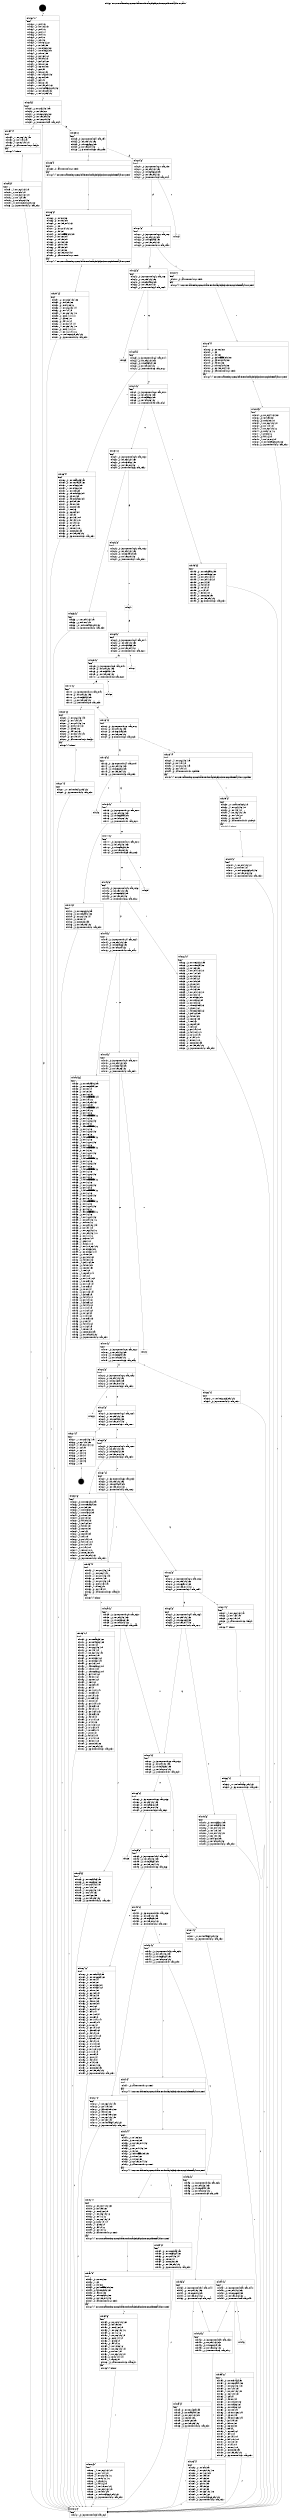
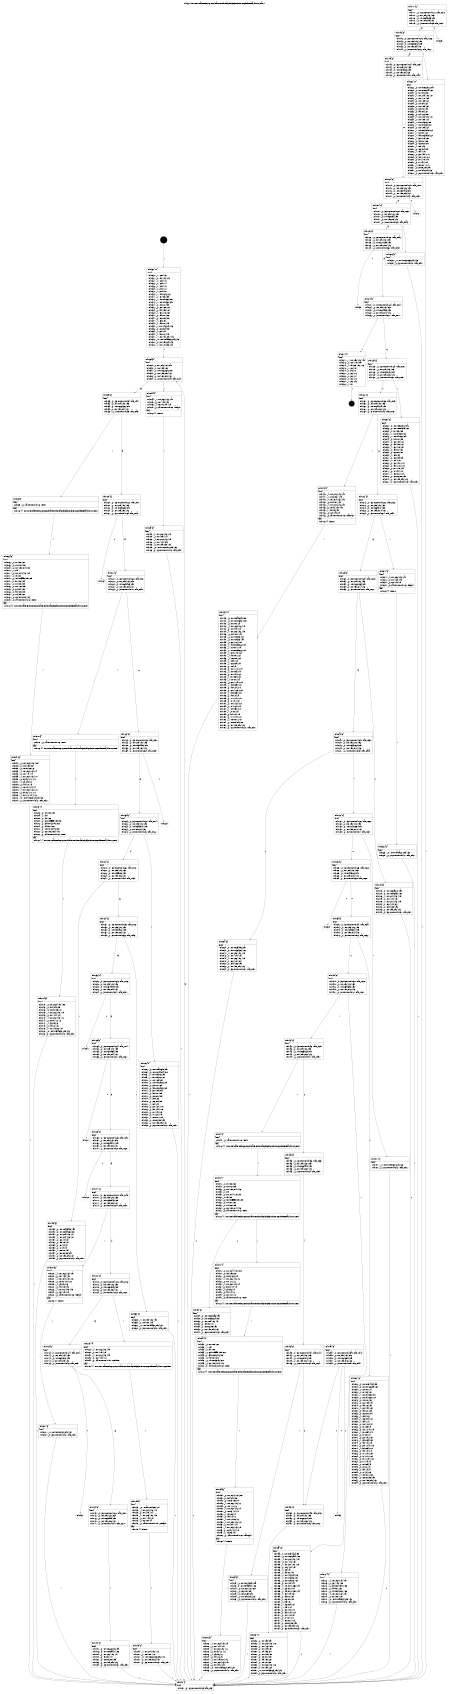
edge "0x402341" -> "0x4016cf [28]": now "0x4016b3 [28]" -> "0x4016cf [28]"
edge "0x40175b [28]" -> "0x401777 [28]": removed, label "22"
node "0x401a02 [366]": removed
edge "0x40188f [28]" -> "0x4018c7 [28]": now "0x40188f [28]" -> "0x4018ab [28]"
